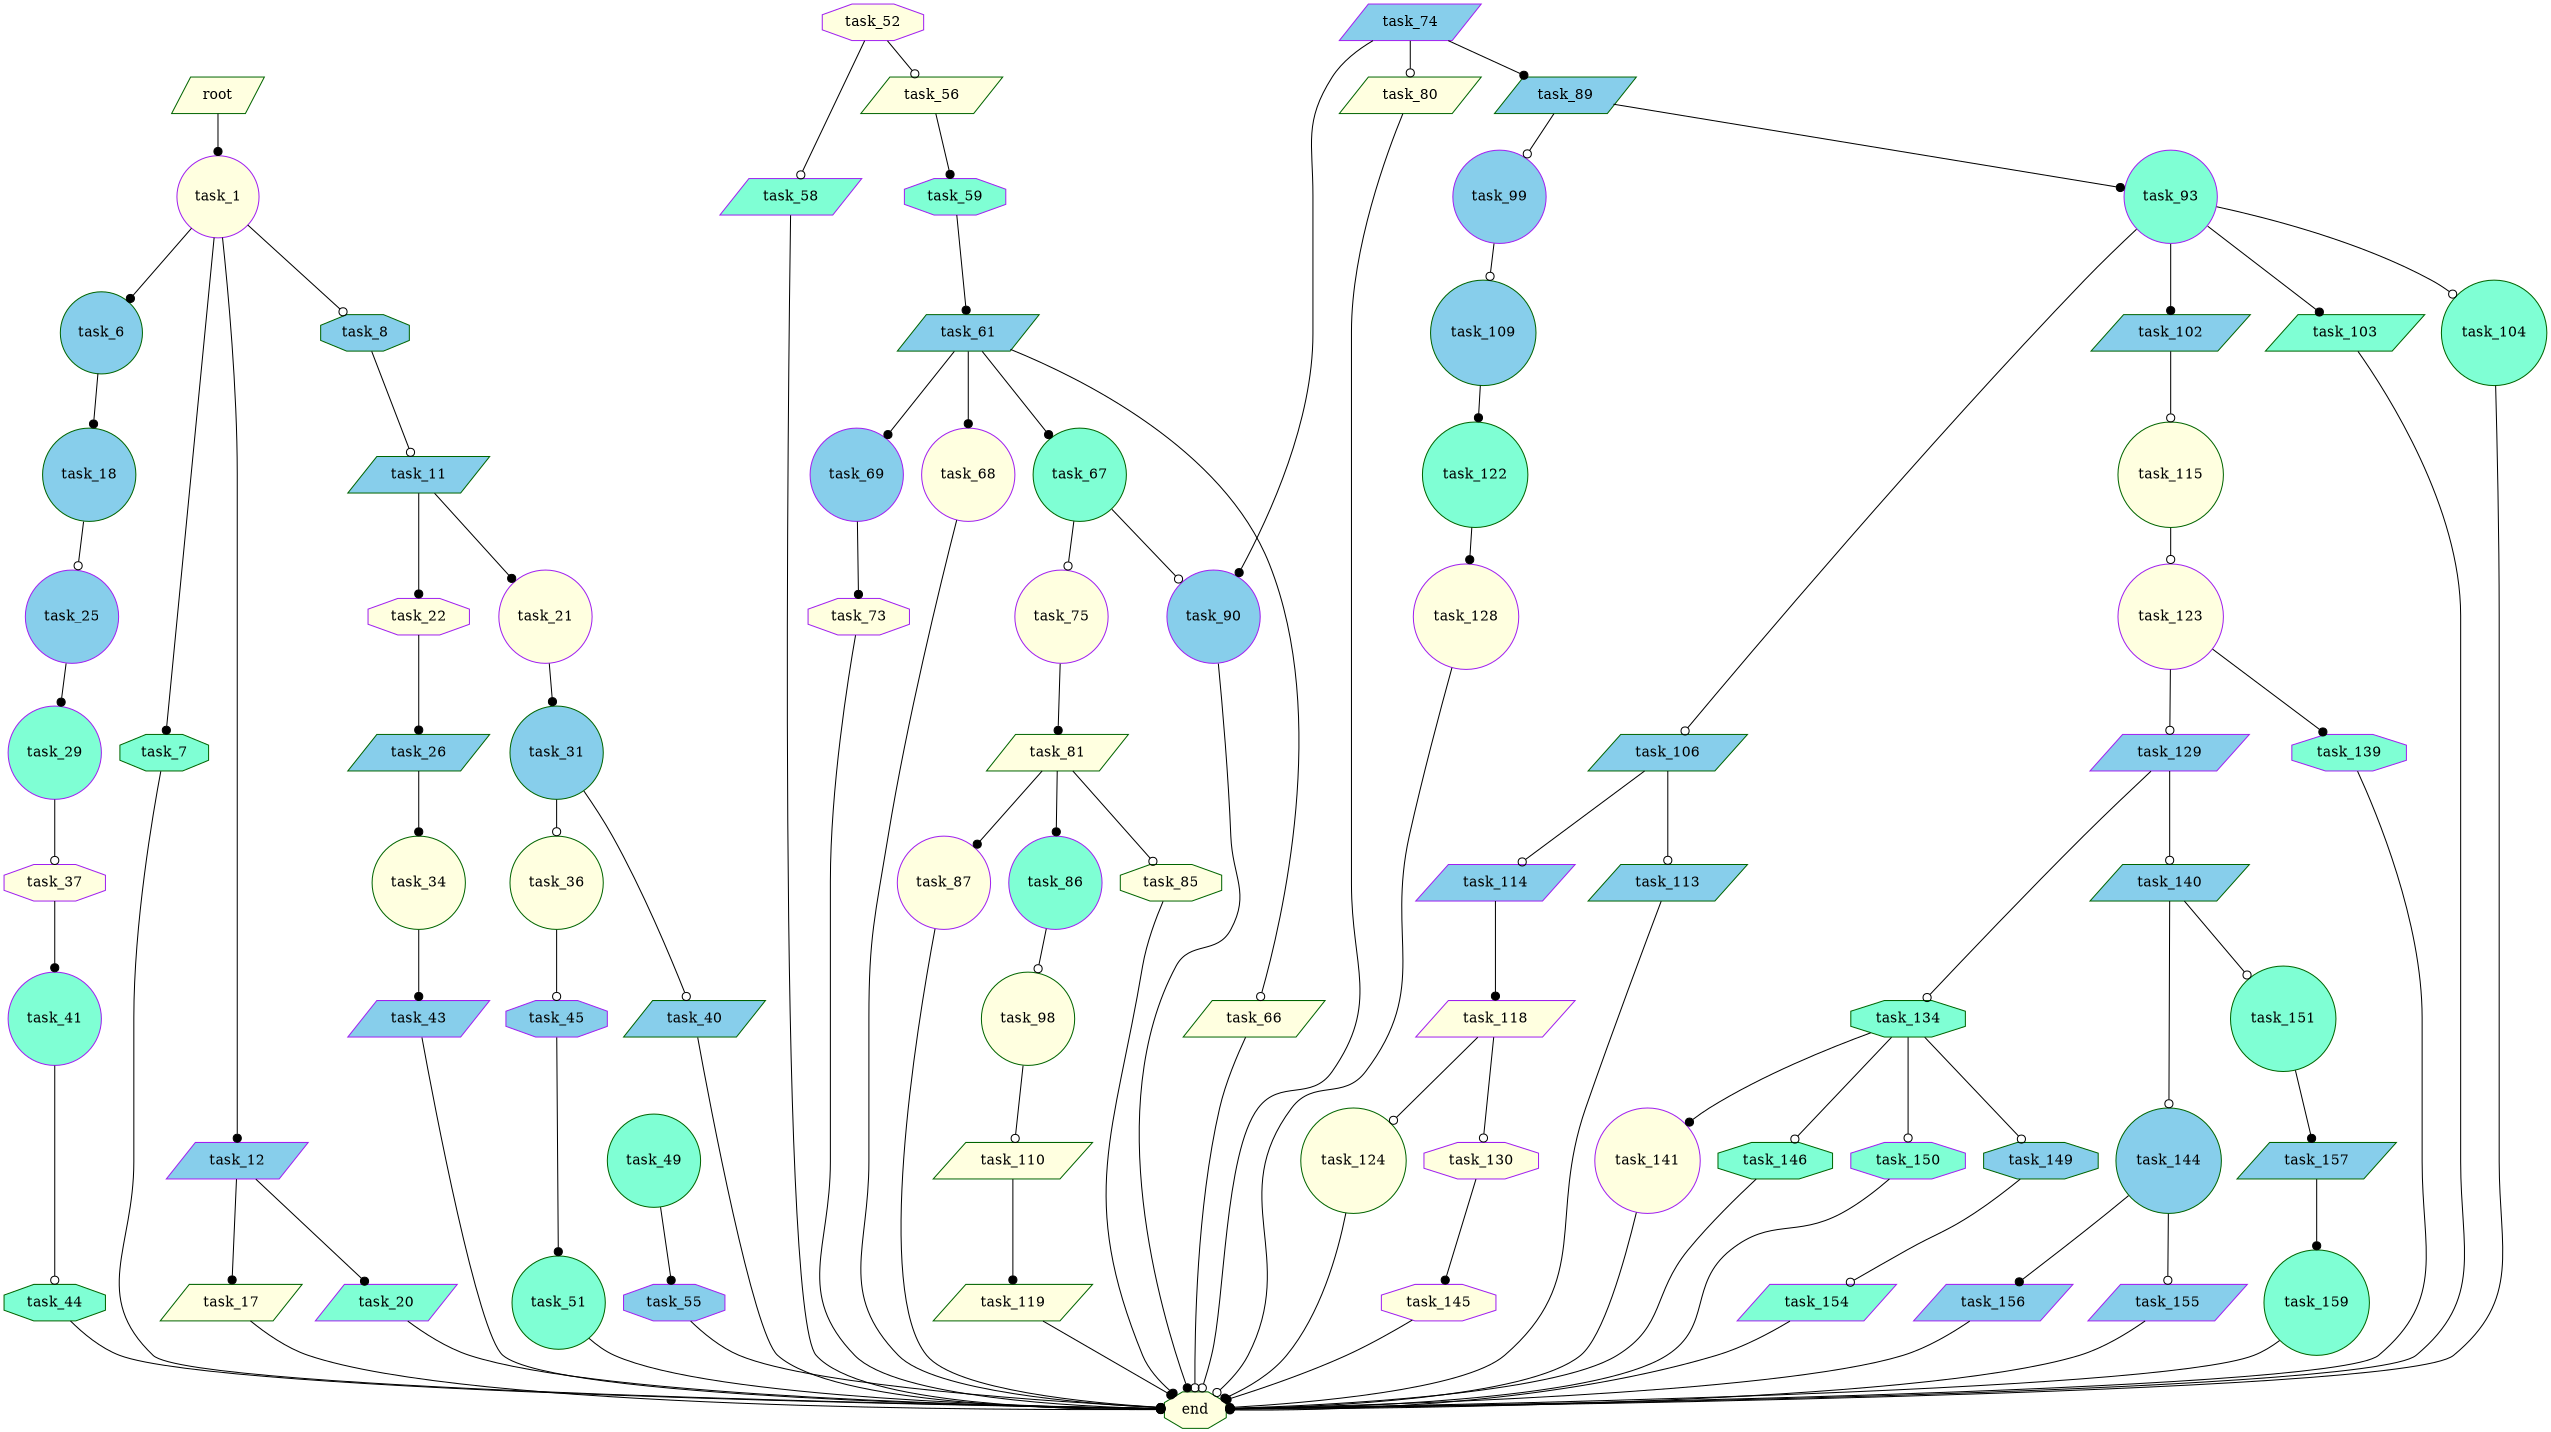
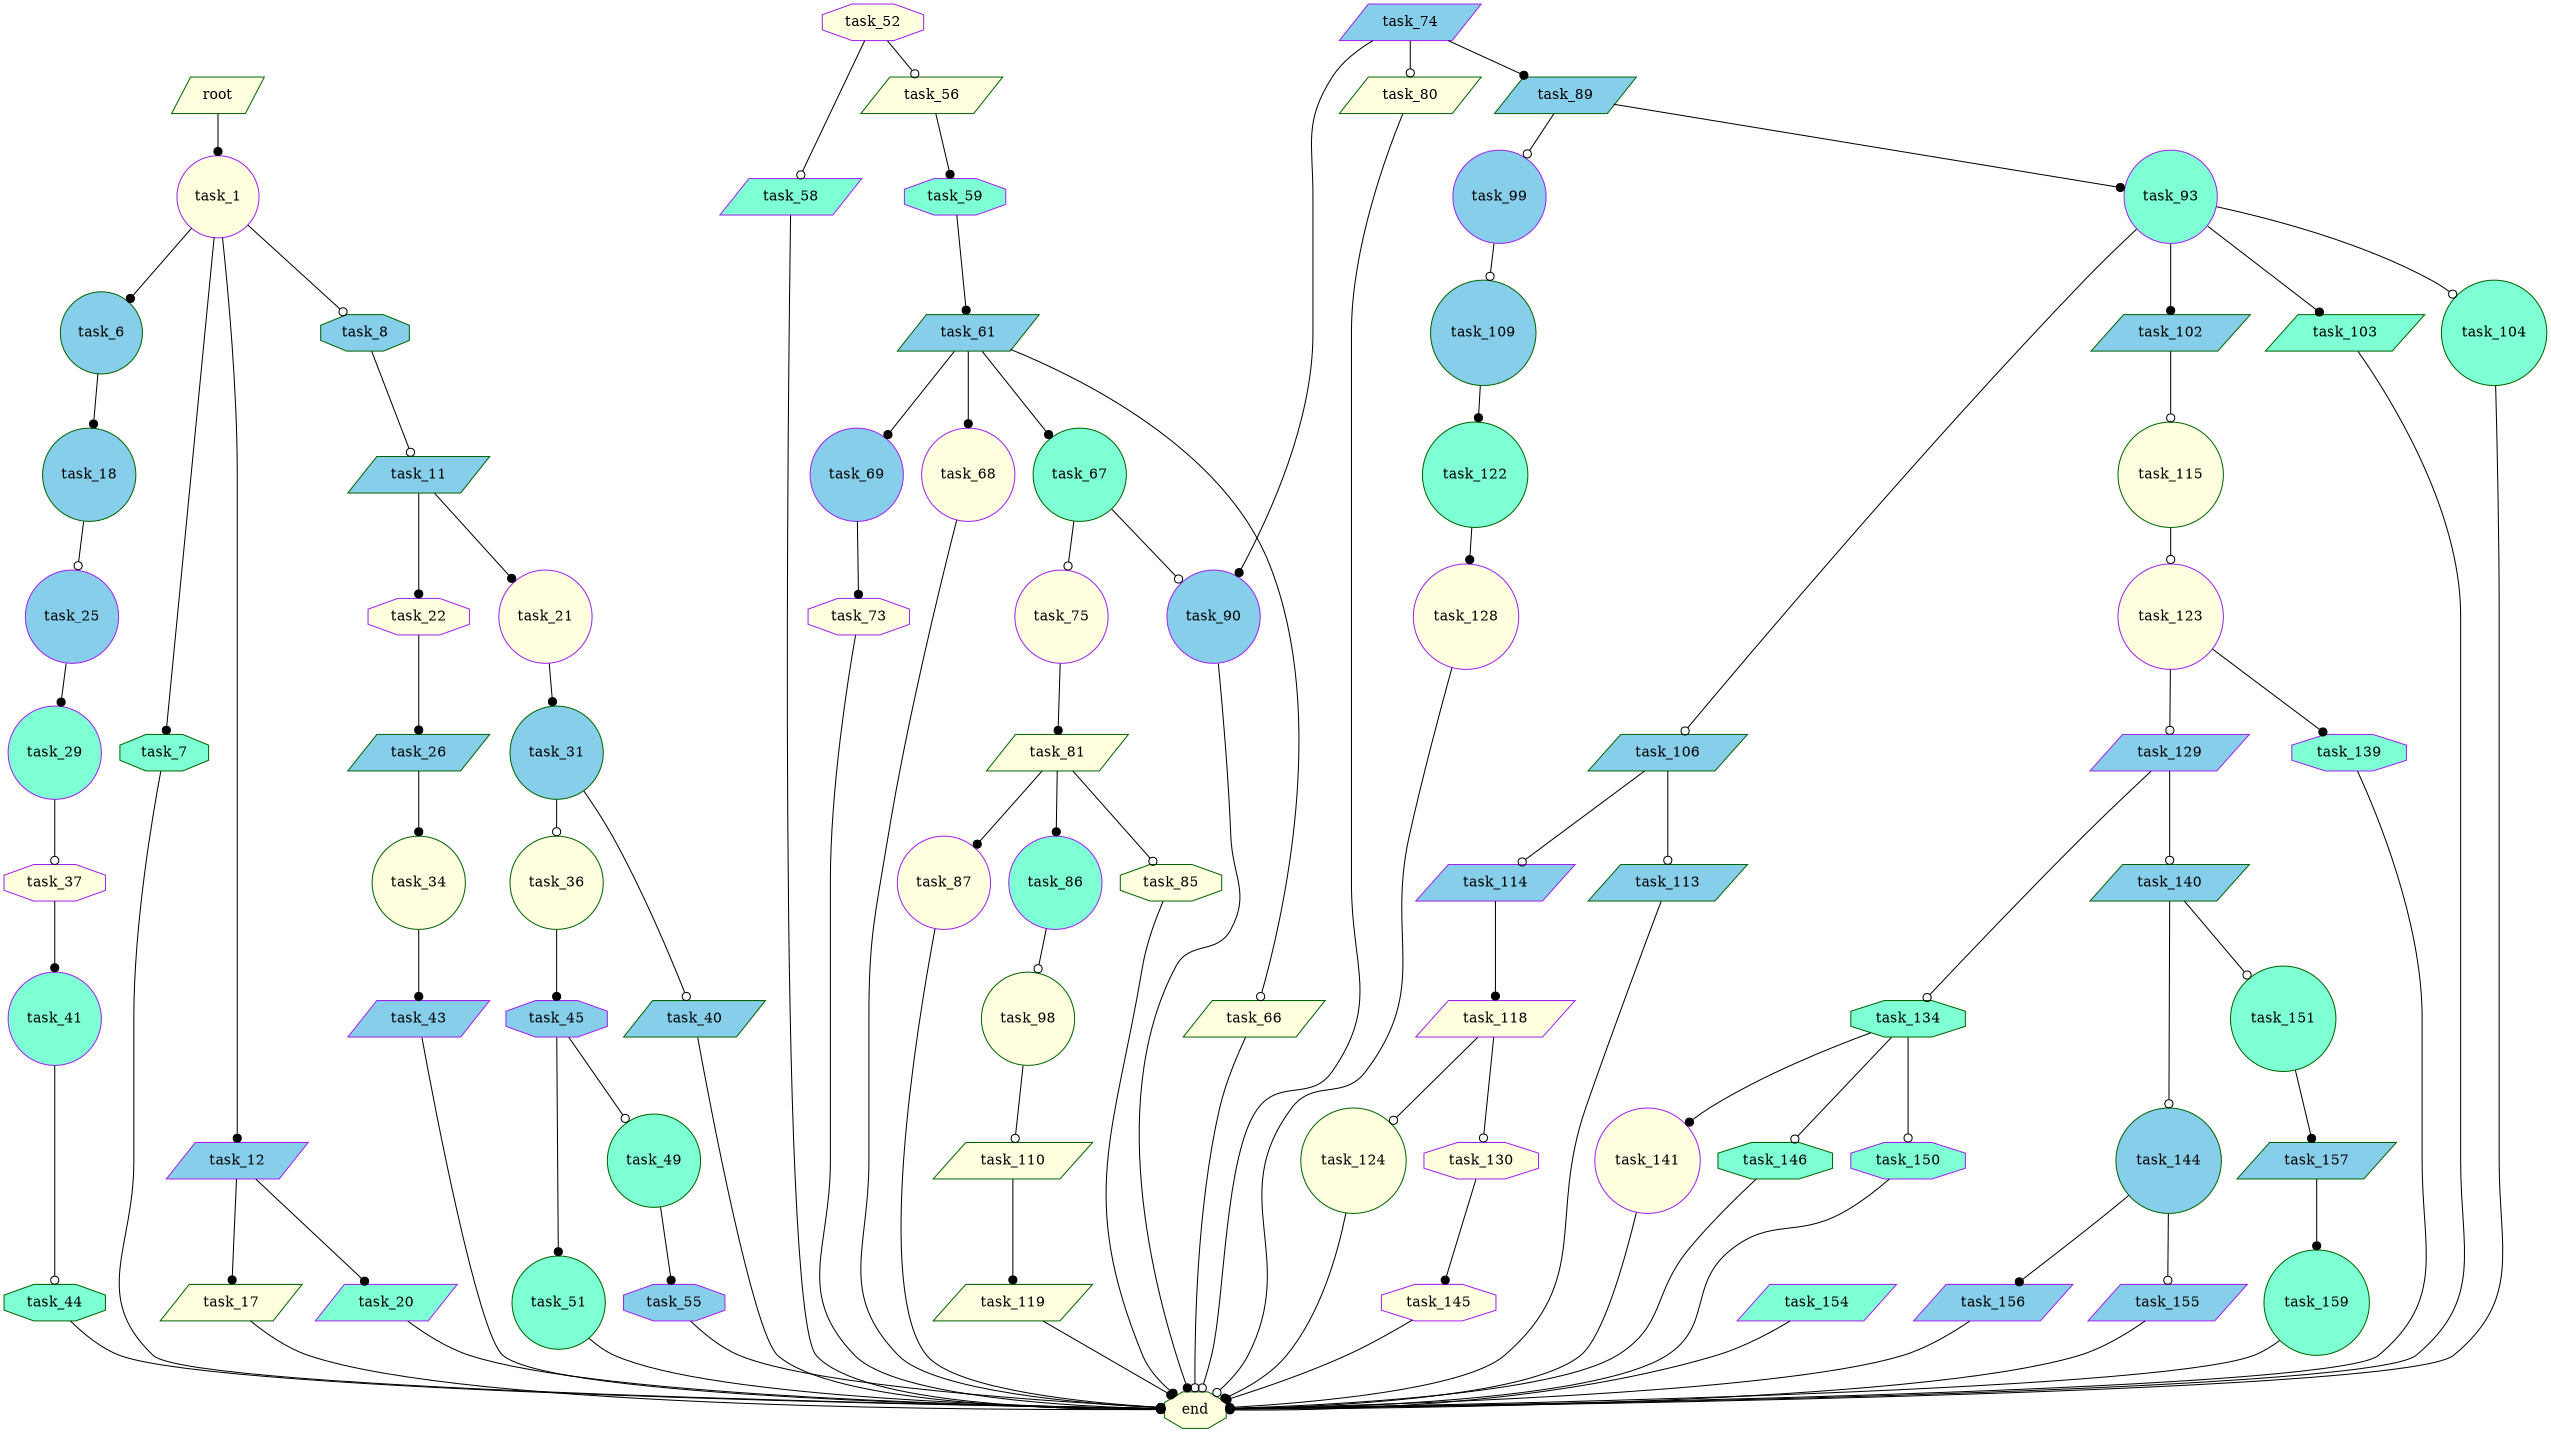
edge "task_36" -> "task_45": arrowhead odot -> dot
edge "task_45" -> "task_49": added
node "task_149": removed
